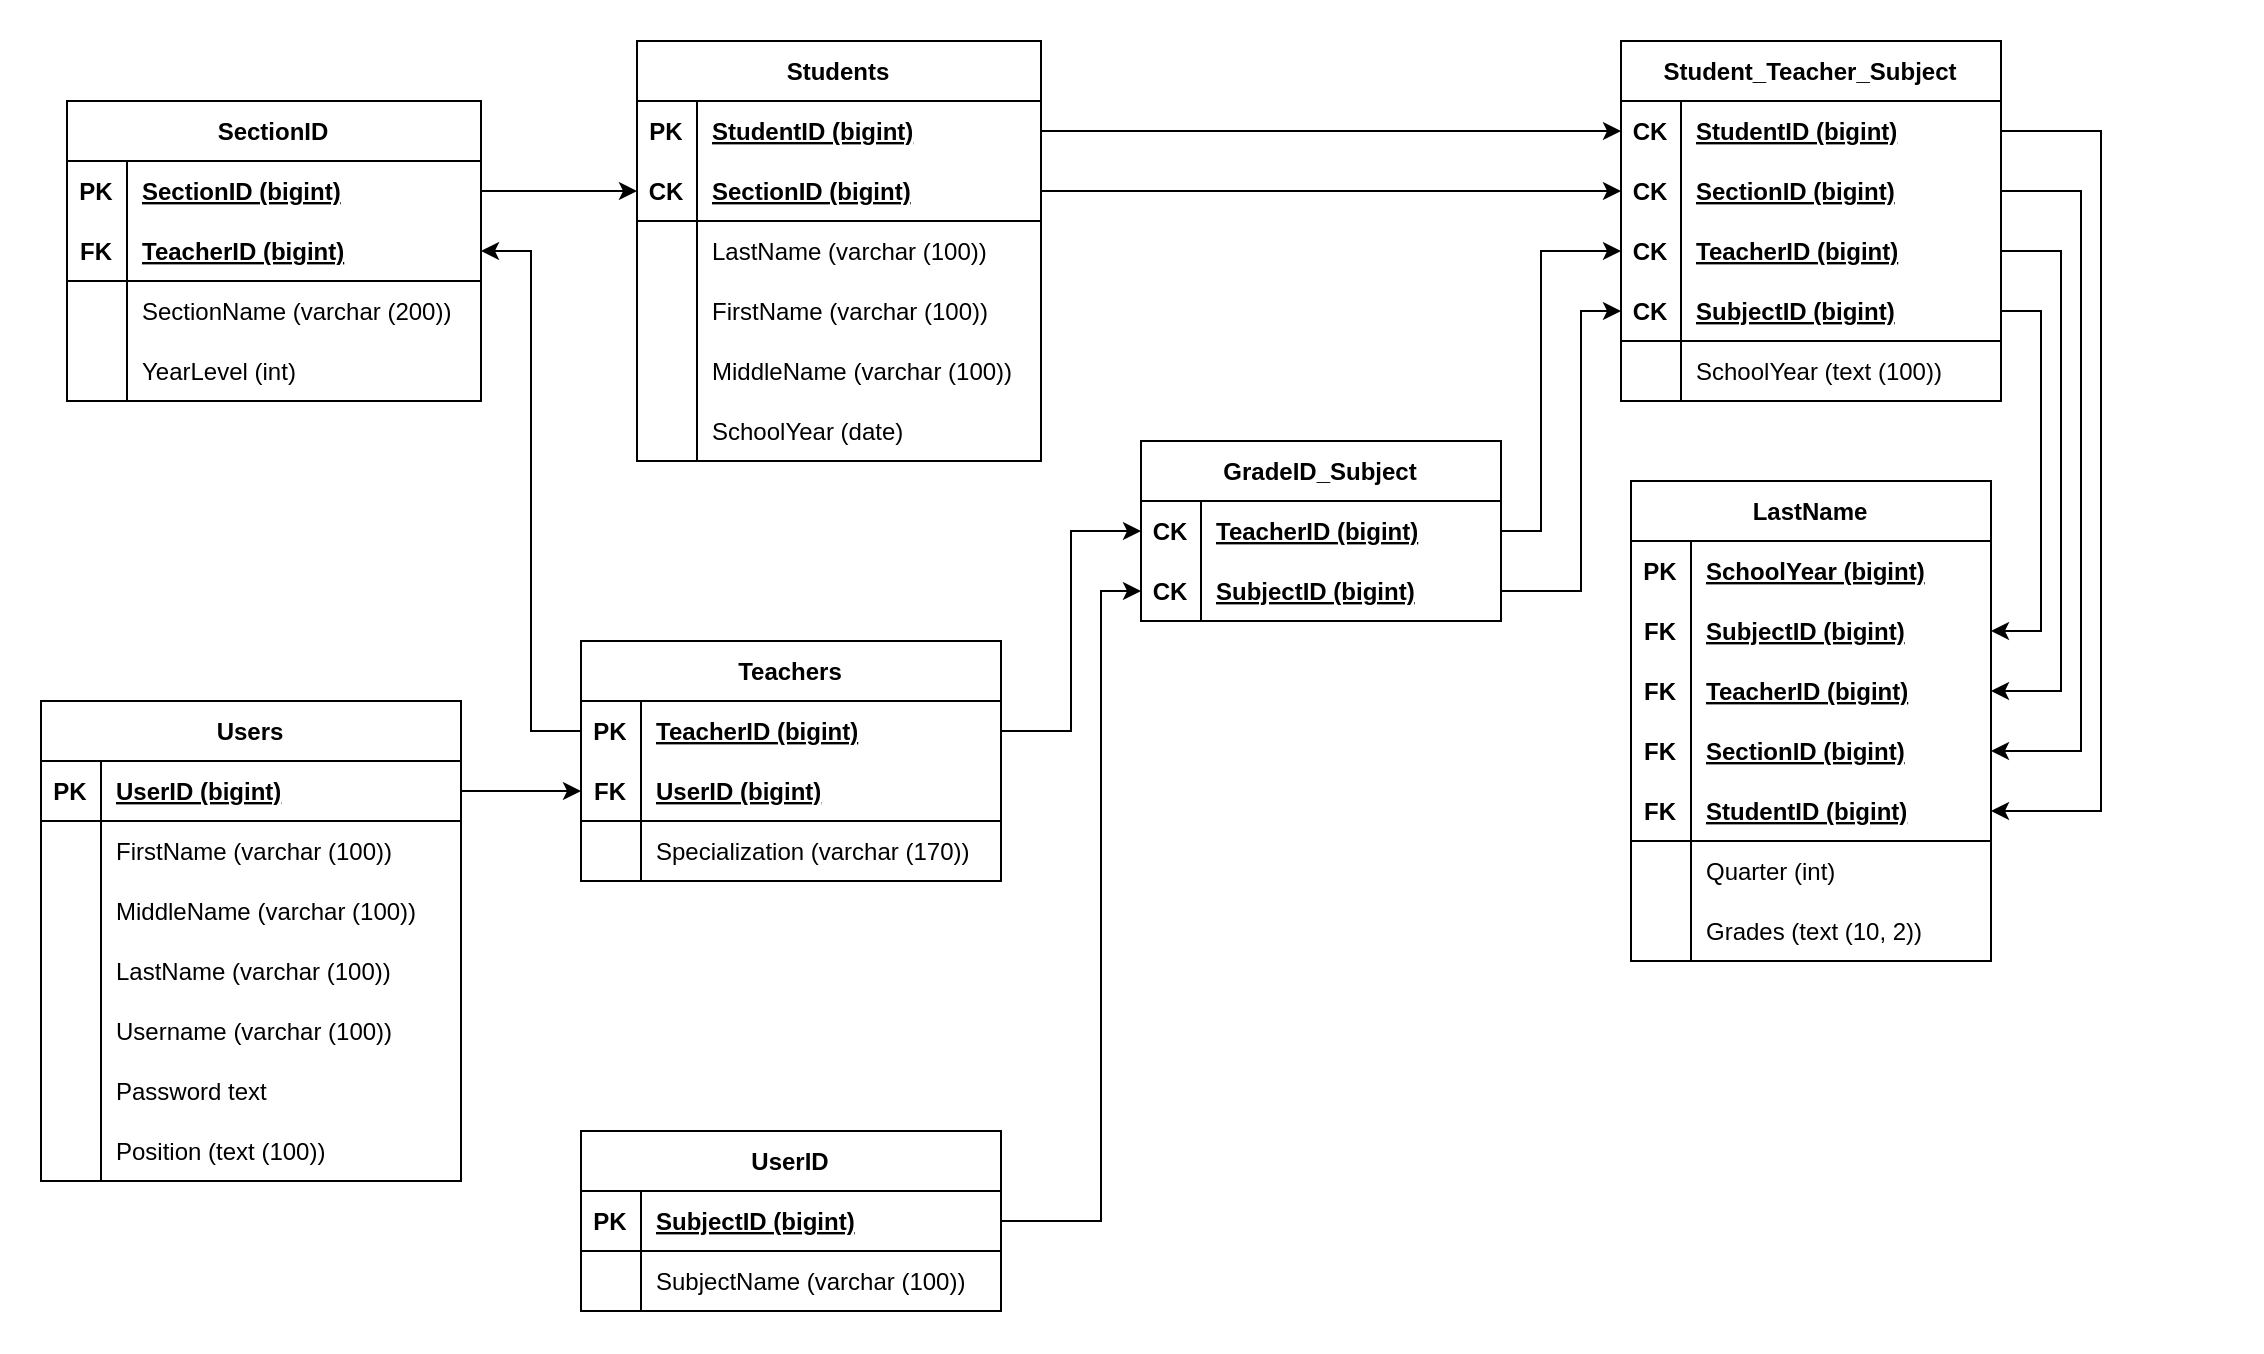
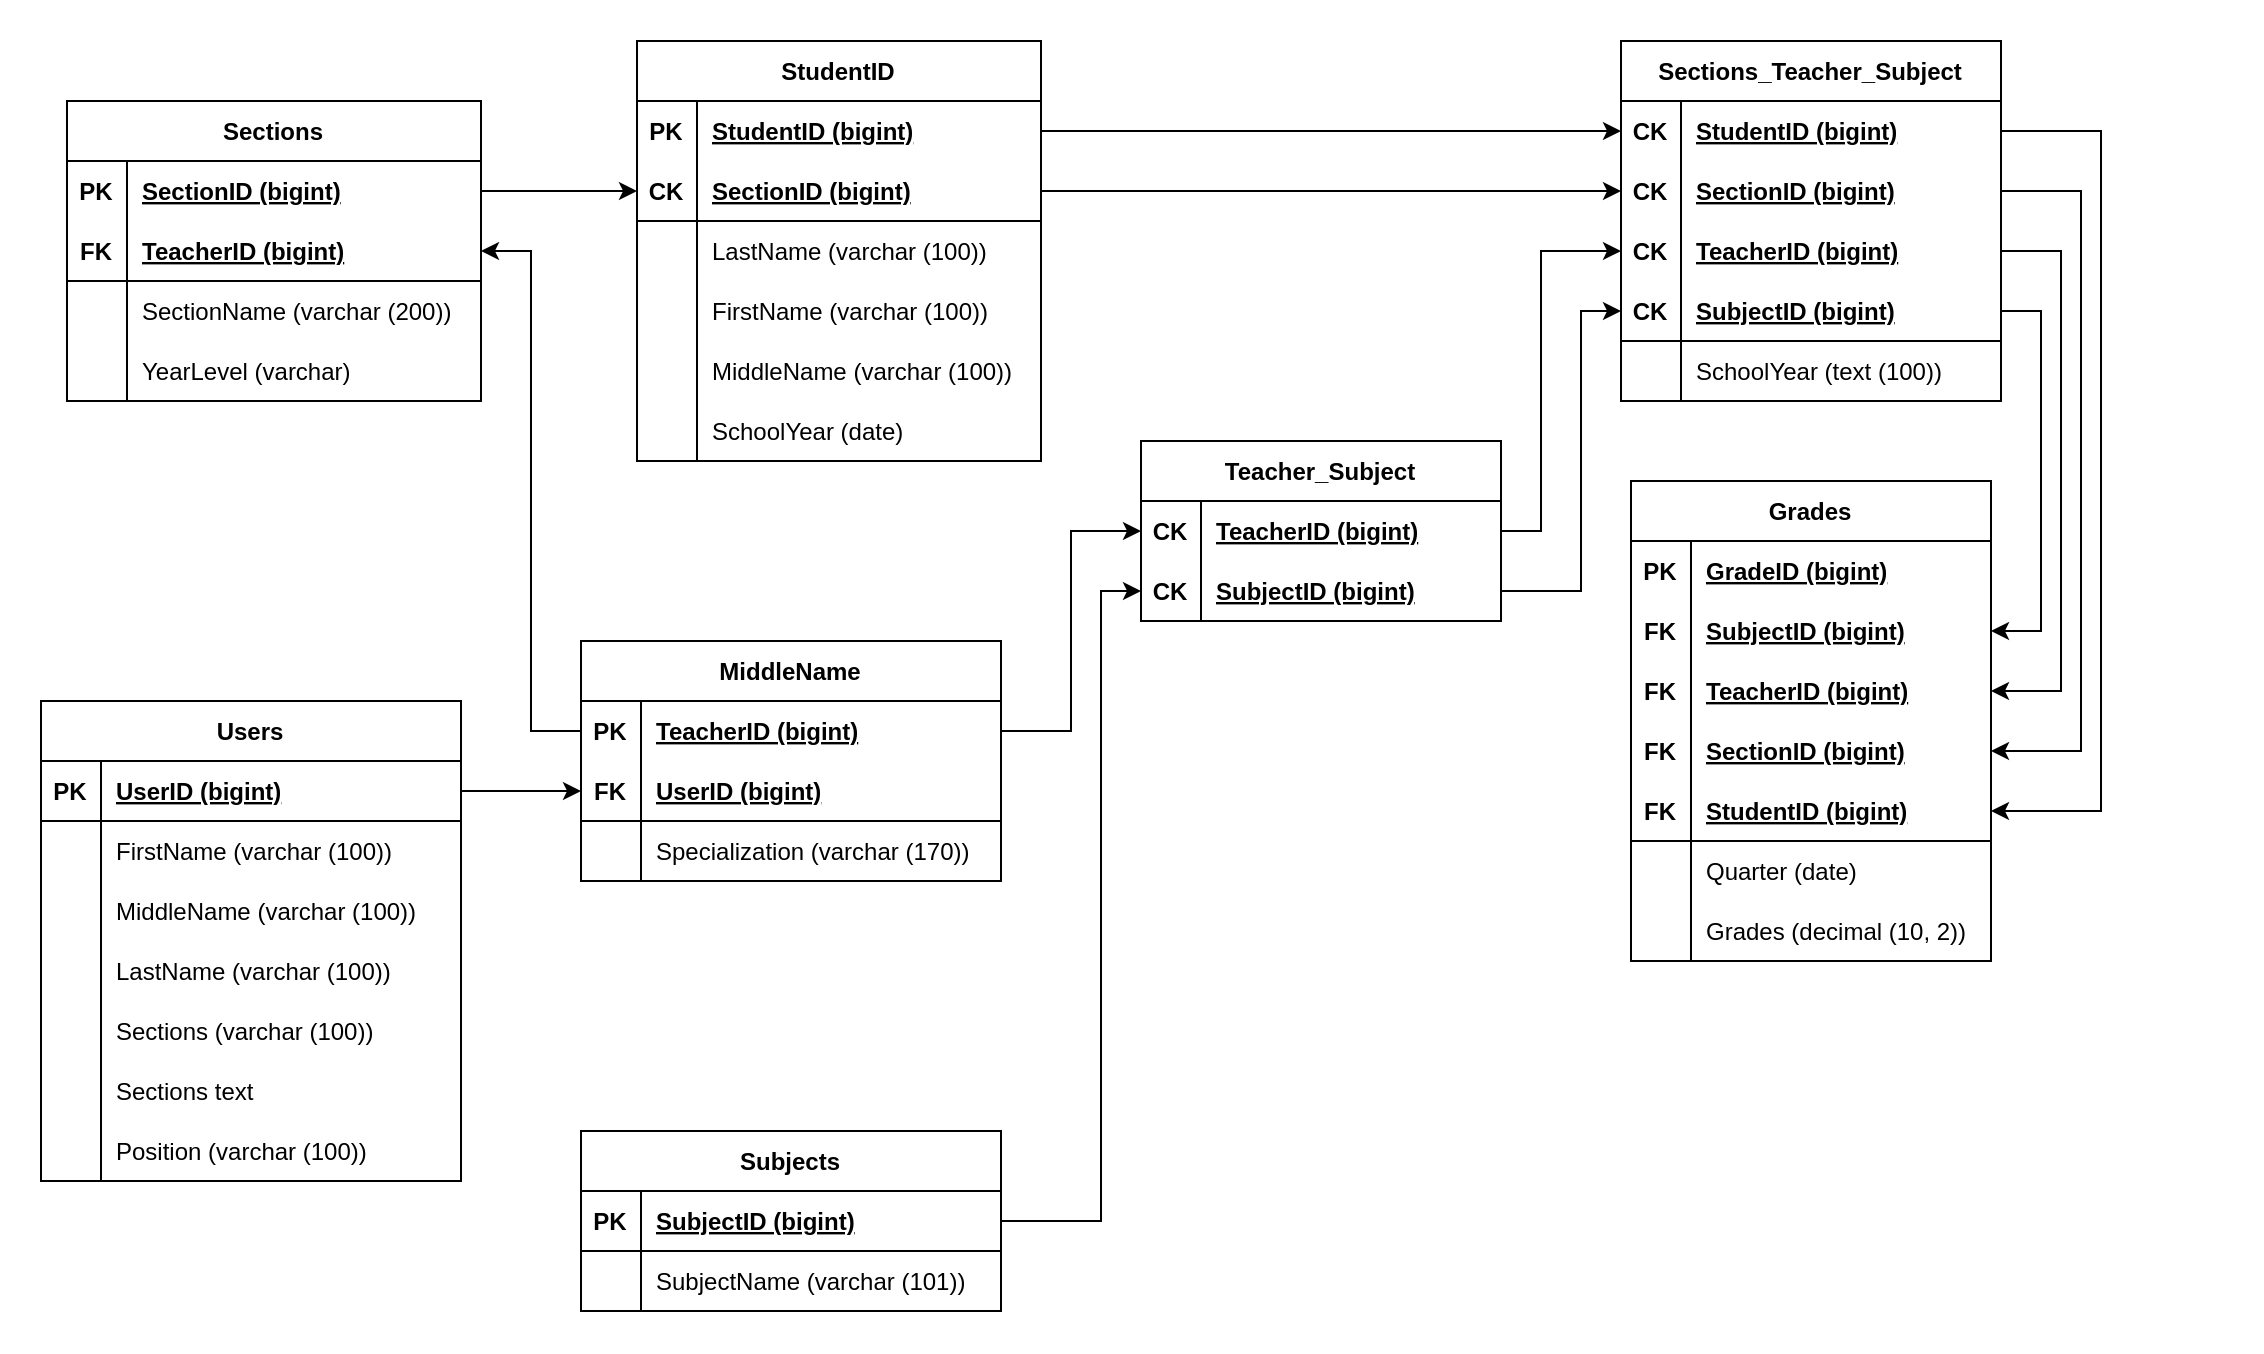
node "Students": label "Students" -> "StudentID"
node "Student_Teacher_Subject": label "Student_Teacher_Subject" -> "Sections_Teacher_Subject"
node "SectionID": label "SectionID" -> "Sections"
node "YearLevel (int)": label "YearLevel (int)" -> "YearLevel (varchar)"
node "GradeID_Subject": label "GradeID_Subject" -> "Teacher_Subject"
node "LastName": label "LastName" -> "Grades"
node "SchoolYear (bigint)": label "SchoolYear (bigint)" -> "GradeID (bigint)"
node "Teachers": label "Teachers" -> "MiddleName"
node "Quarter (int)": label "Quarter (int)" -> "Quarter (date)"
node "Grades (text (10, 2))": label "Grades (text (10, 2))" -> "Grades (decimal (10, 2))"
node "Username (varchar (100))": label "Username (varchar (100))" -> "Sections (varchar (100))"
node "Password text": label "Password text" -> "Sections text"
node "Position (text (100))": label "Position (text (100))" -> "Position (varchar (100))"
node "UserID": label "UserID" -> "Subjects"
node "SubjectName (varchar (100))": label "SubjectName (varchar (100))" -> "SubjectName (varchar (101))"
